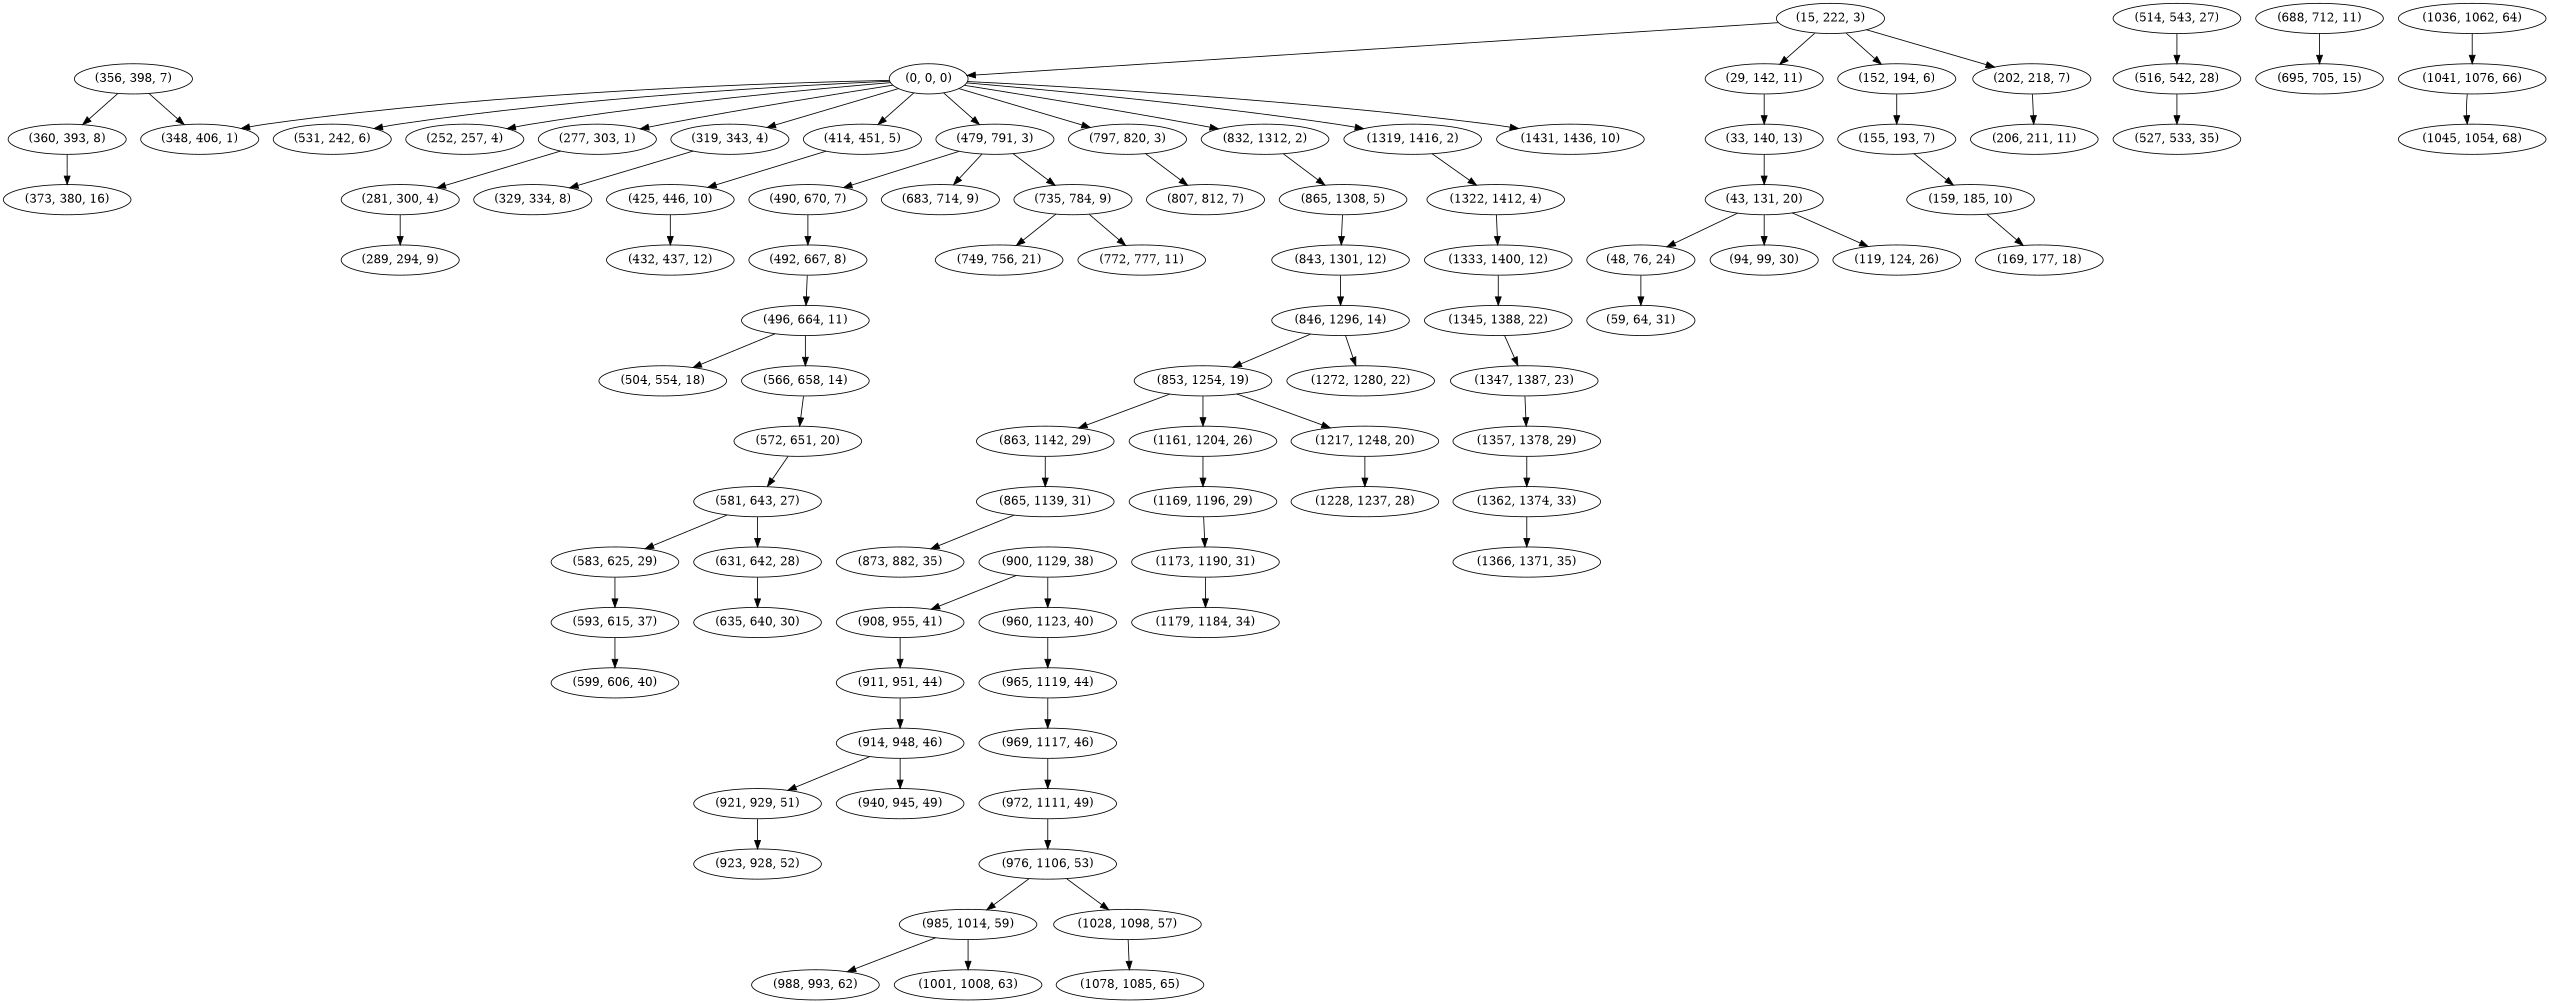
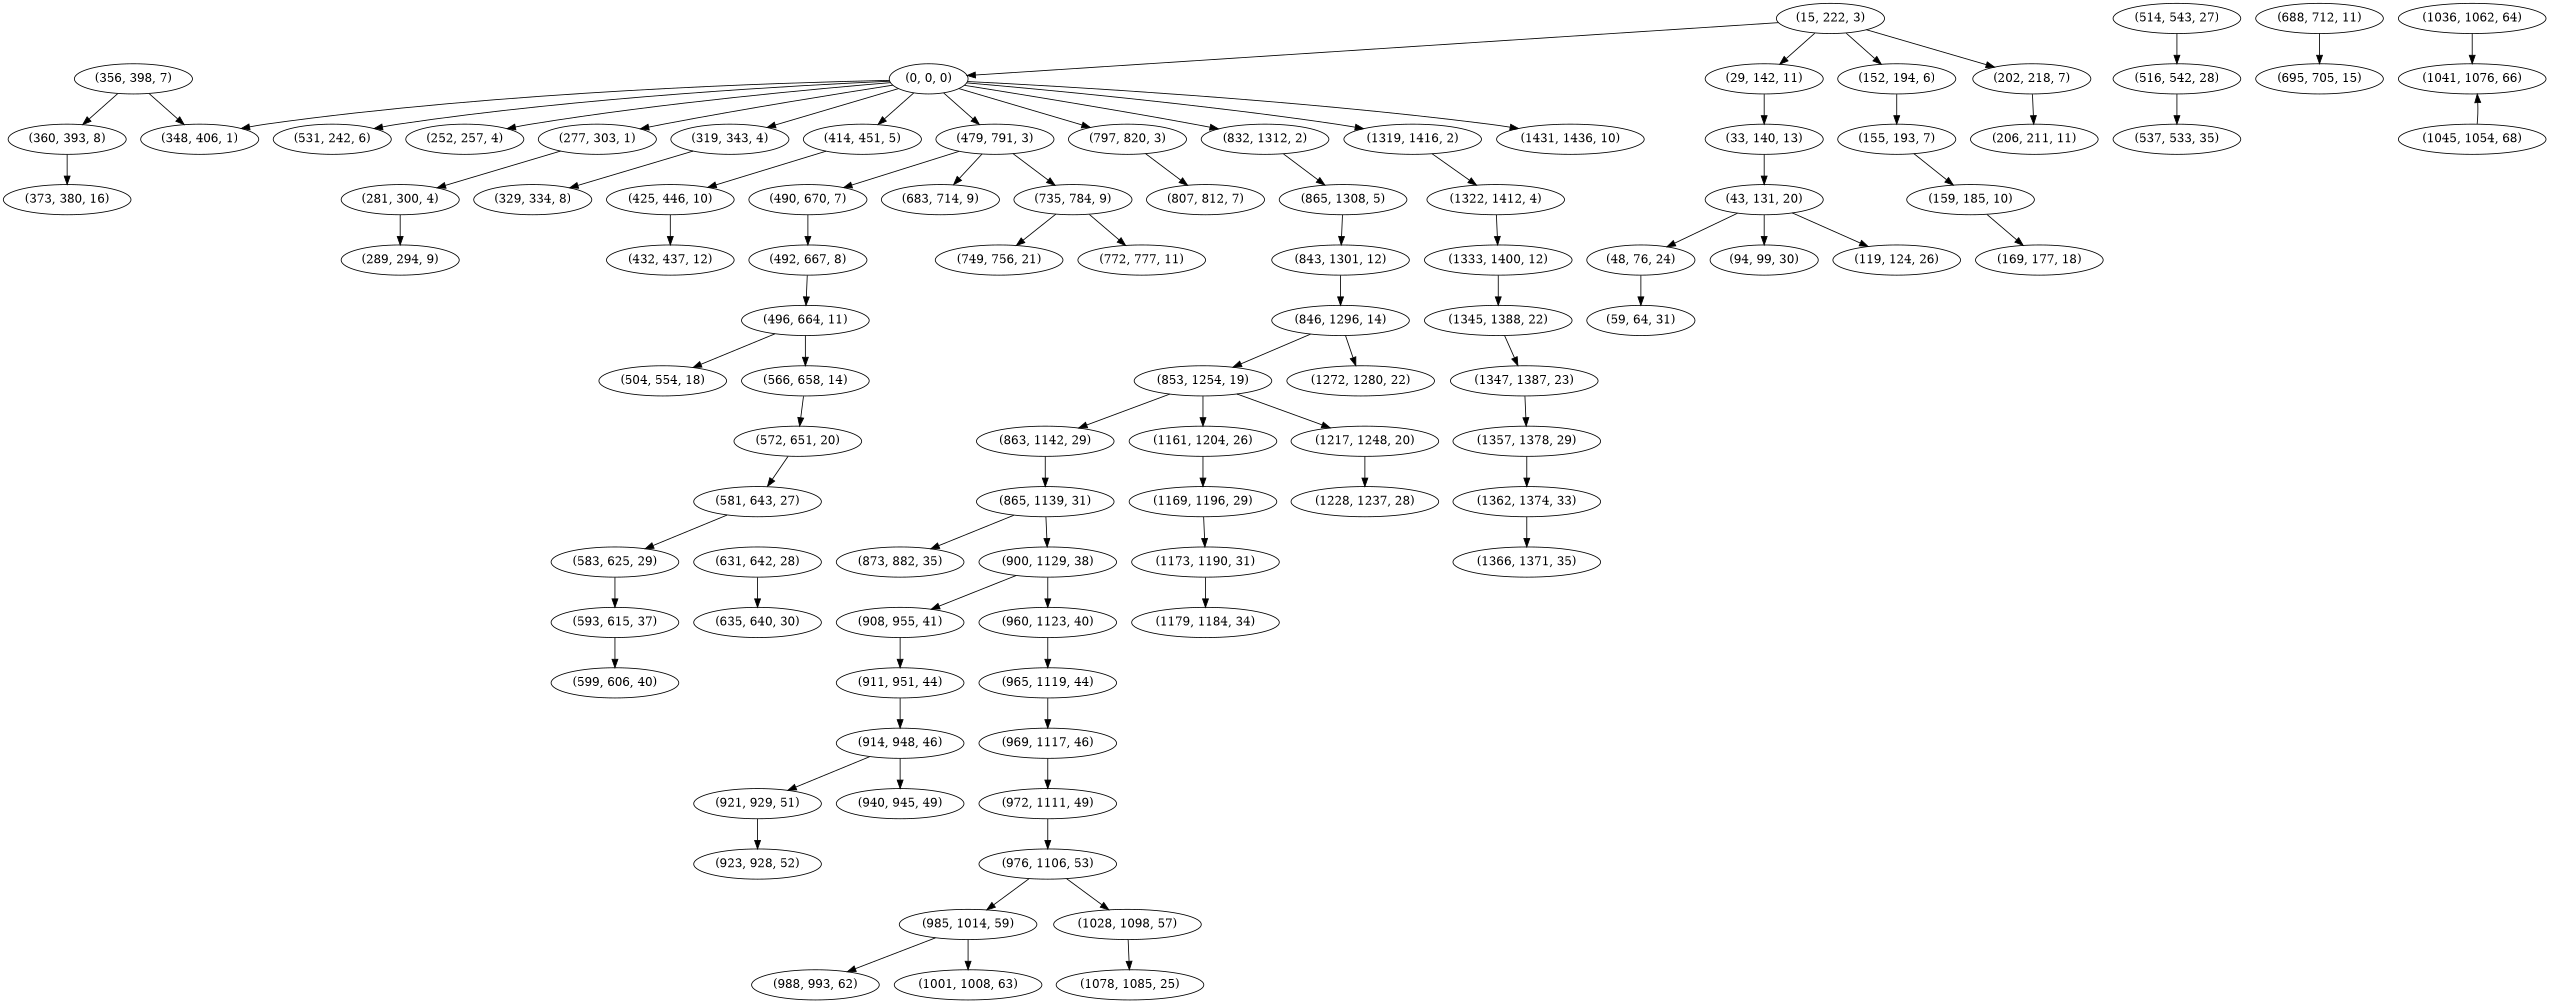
edge "(1041, 1076, 66)" -> "(1045, 1054, 68)": reversed
node "(527, 533, 35)": label "(527, 533, 35)" -> "(537, 533, 35)"
edge "(581, 643, 27)" -> "(631, 642, 28)": removed
edge "(865, 1139, 31)" -> "(900, 1129, 38)": added
node "(1078, 1085, 65)": label "(1078, 1085, 65)" -> "(1078, 1085, 25)"
